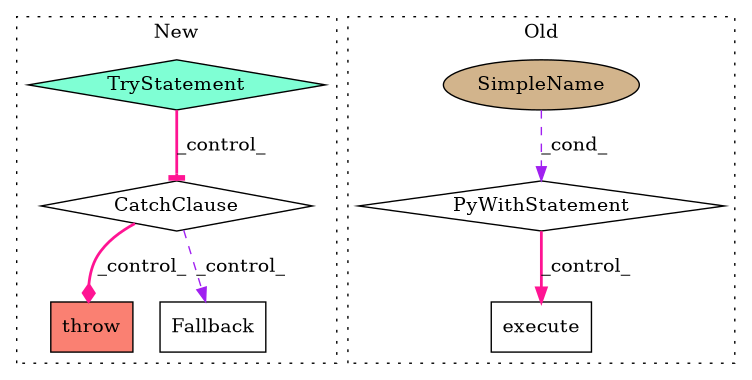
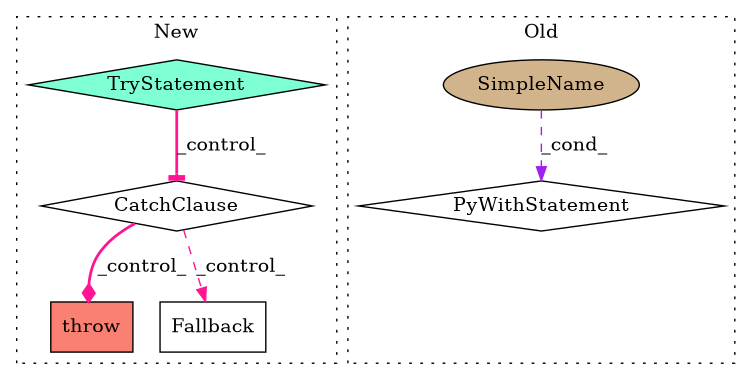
edge "CatchClause" -> "Fallback": color purple -> deeppink
node "execute": removed
